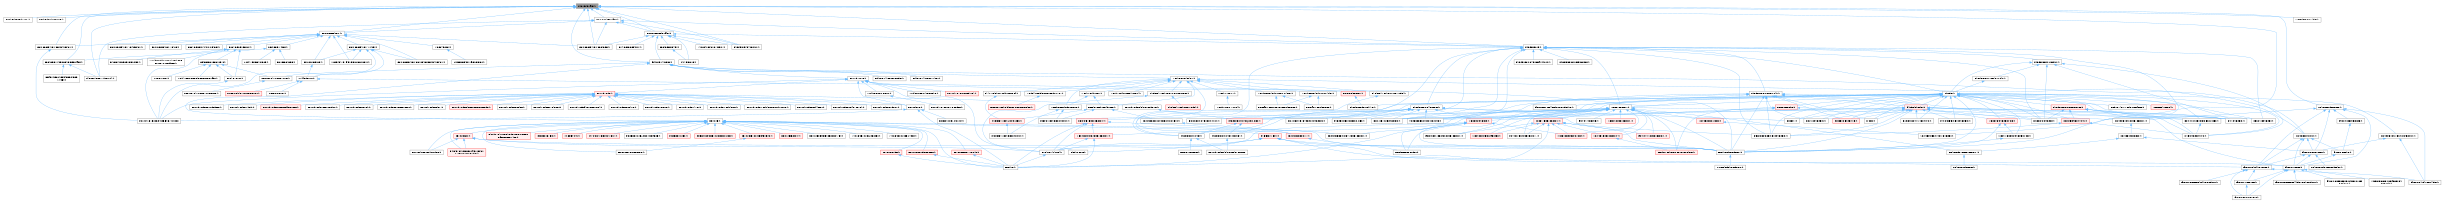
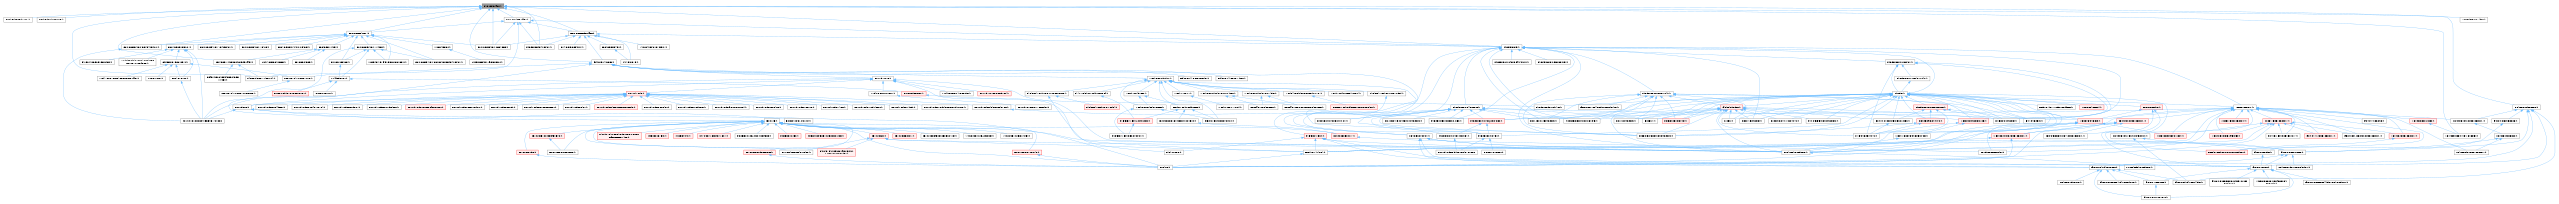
edge "BinkShaders.h" -> "GlobalShader.h": removed
edge "HairStrandsCore.h" -> "HairCardsVertexFactory.h": now "HairStrandsCore.h" -> "GroomBindingAsset.h"
